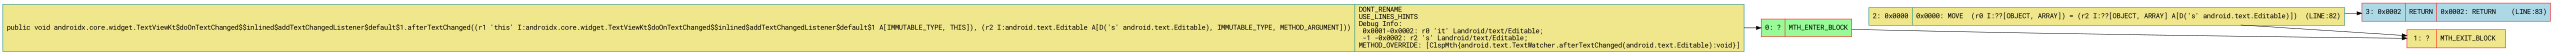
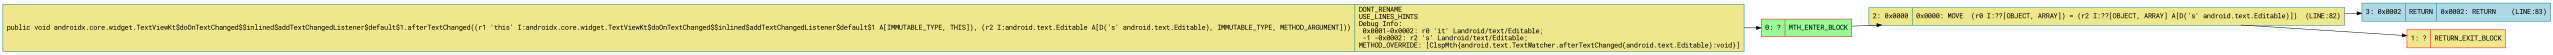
node "3: 0x0002": color red -> teal
edge "0: ?" -> "1: ?": now "0: ?" -> "2: 0x0000"
node "1: ?": text "MTH_EXIT_BLOCK" -> "RETURN_EXIT_BLOCK"
